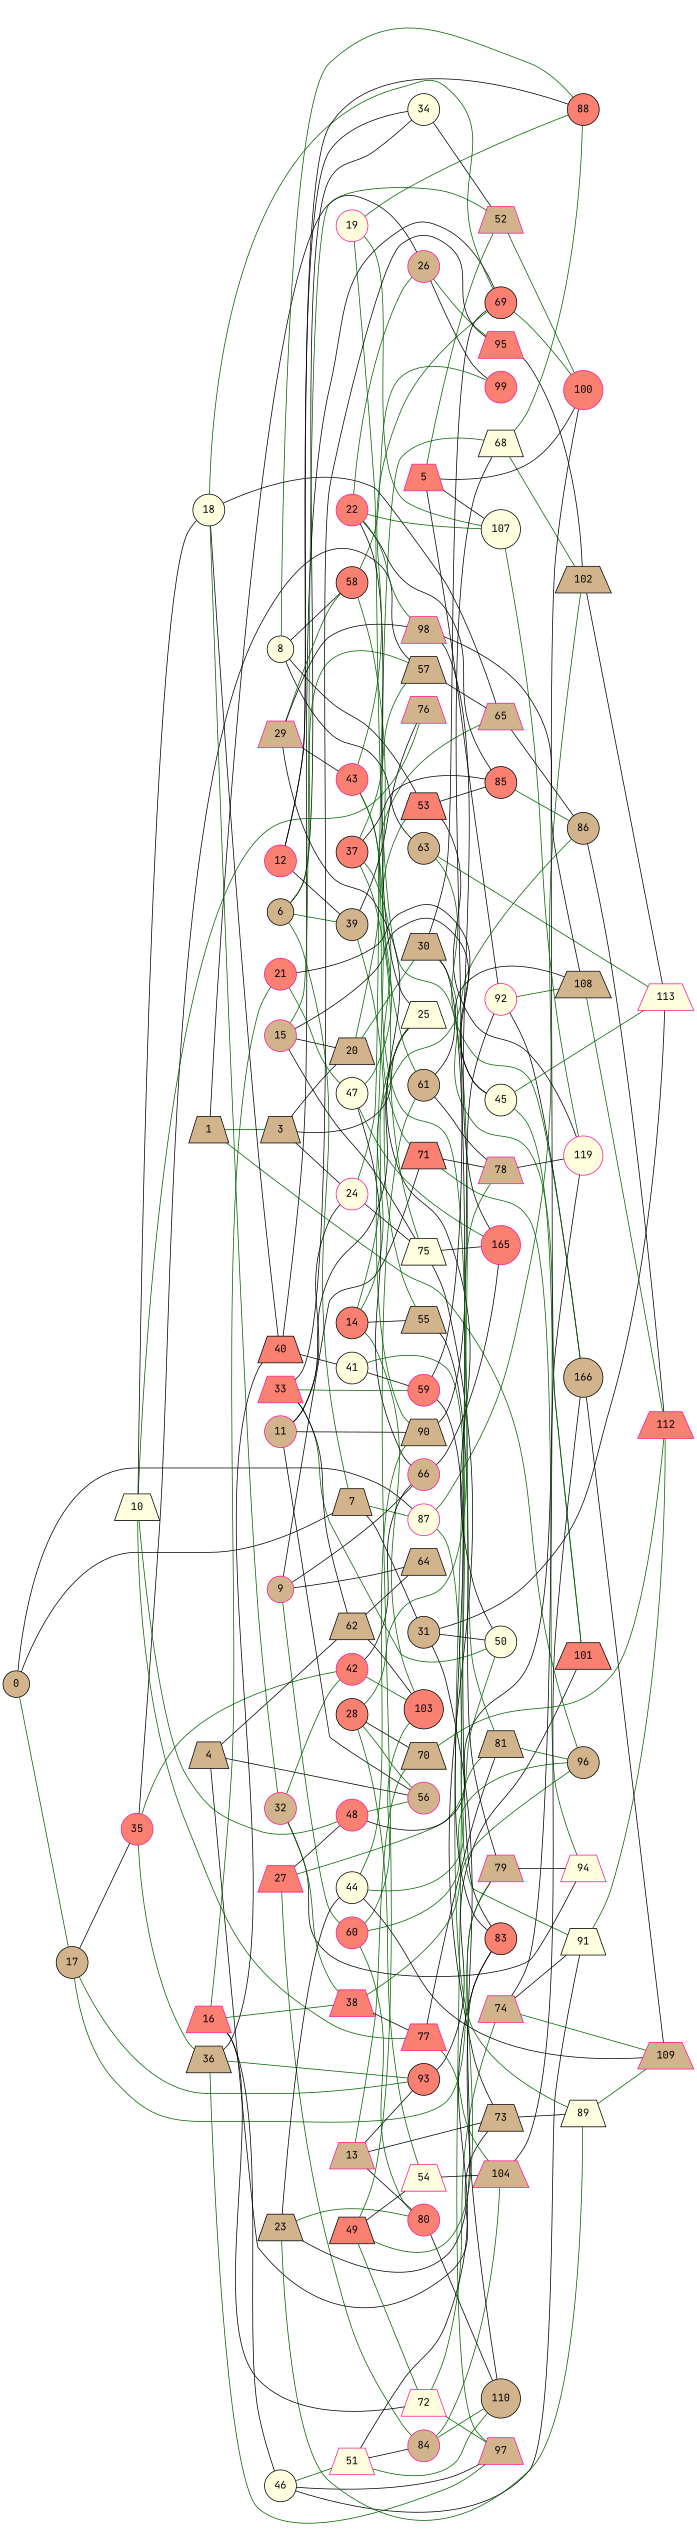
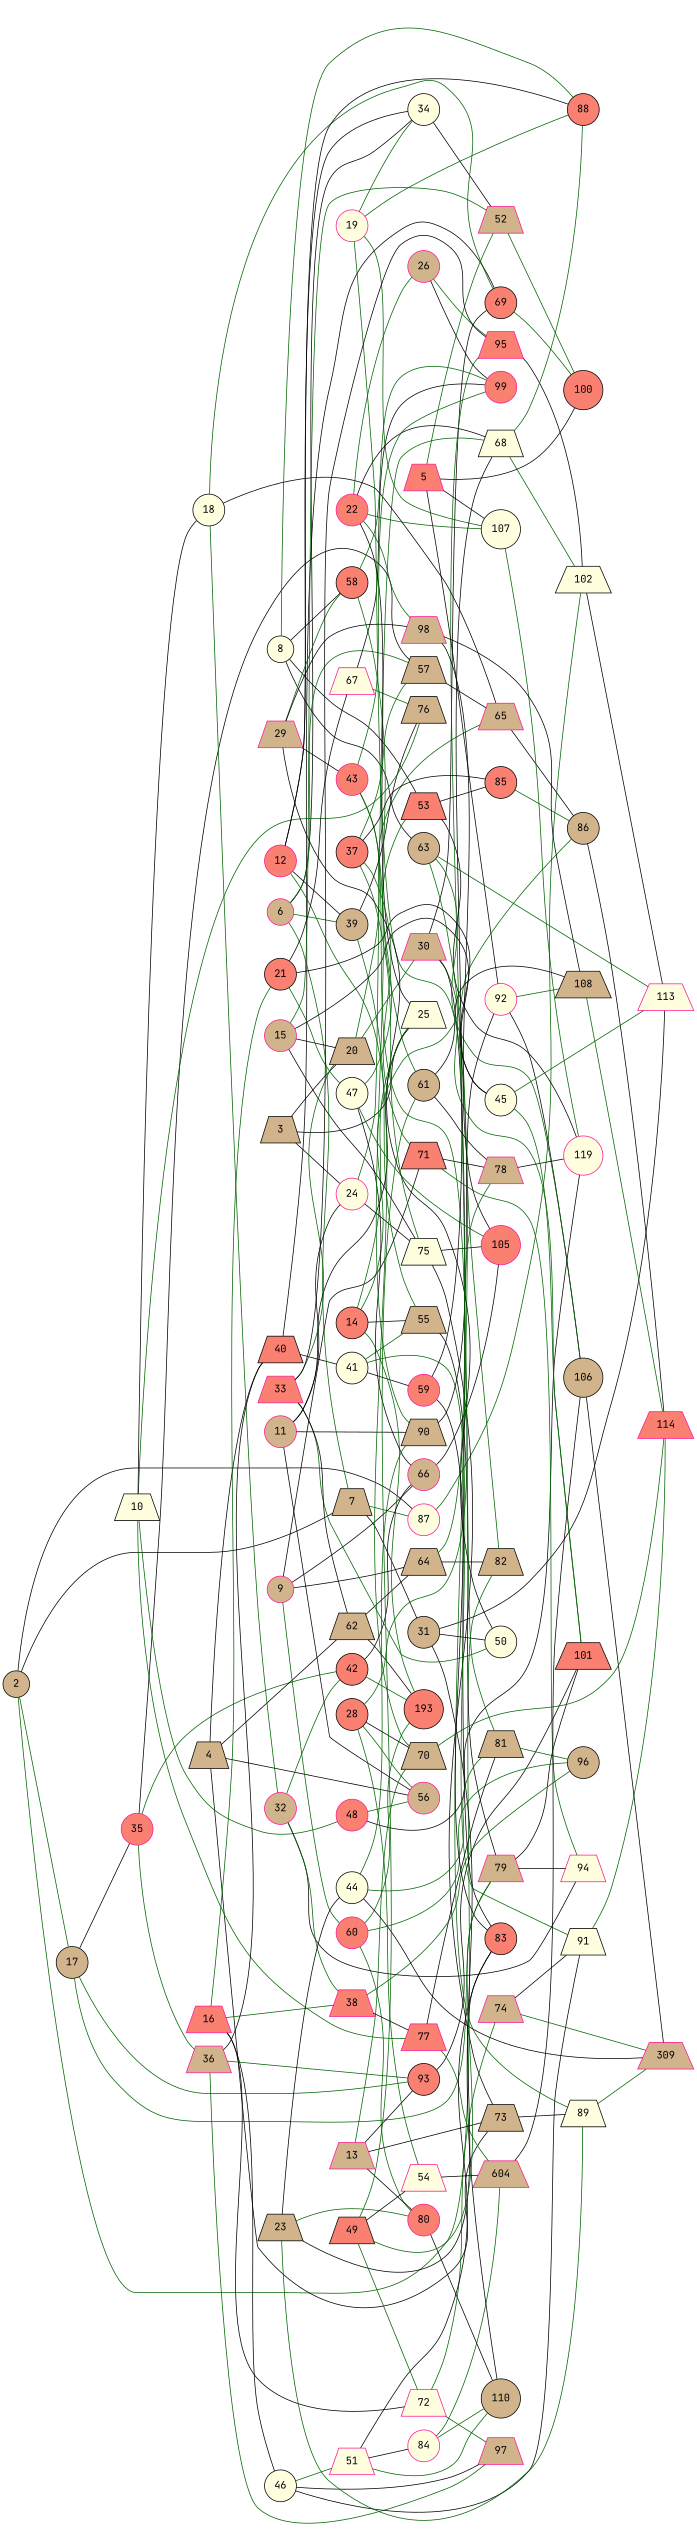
edge "34" -- "19": added
node "100": color deeppink -> black
edge "69" -- "43": now "99" -- "43"
node "102": fillcolor tan -> lightyellow
edge "22" -- "85": now "22" -- "68"
node "67": added
node "76": color deeppink -> black
node "6": color black -> deeppink
edge "18" -- "40": now "4" -- "40"
node "30": color black -> deeppink
edge "95" -- "64": added
node "21": color deeppink -> black
node "1": removed
edge "100" -- "74": removed
node "165": label "165" -> "105"
edge "55" -- "41": added
node "166": label "166" -> "106"
edge "33" -- "59": now "33" -- "20"
edge "12" -- "70": added
node "112": label "112" -> "114"
node "82": added
node "42": color deeppink -> black
node "0": label "0" -> "2"
node "103": label "103" -> "193"
edge "101" -- "79": added
node "27": removed
node "109": label "109" -> "309"
node "36": color black -> deeppink
edge "87" -- "97": removed
node "104": label "104" -> "604"
node "84": fillcolor tan -> lightyellow
